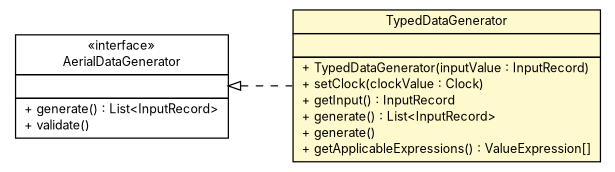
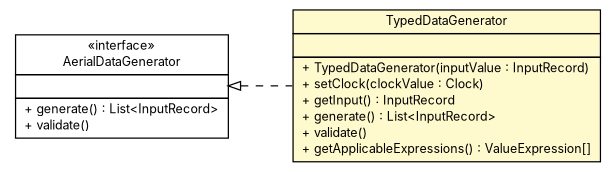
node "TypedDataGenerator": text "+ generate()" -> "+ validate()"
